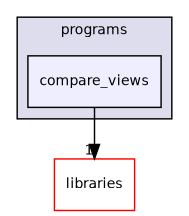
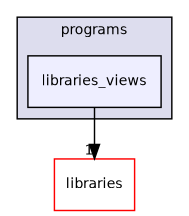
node "compare_views": label "compare_views" -> "libraries_views"
